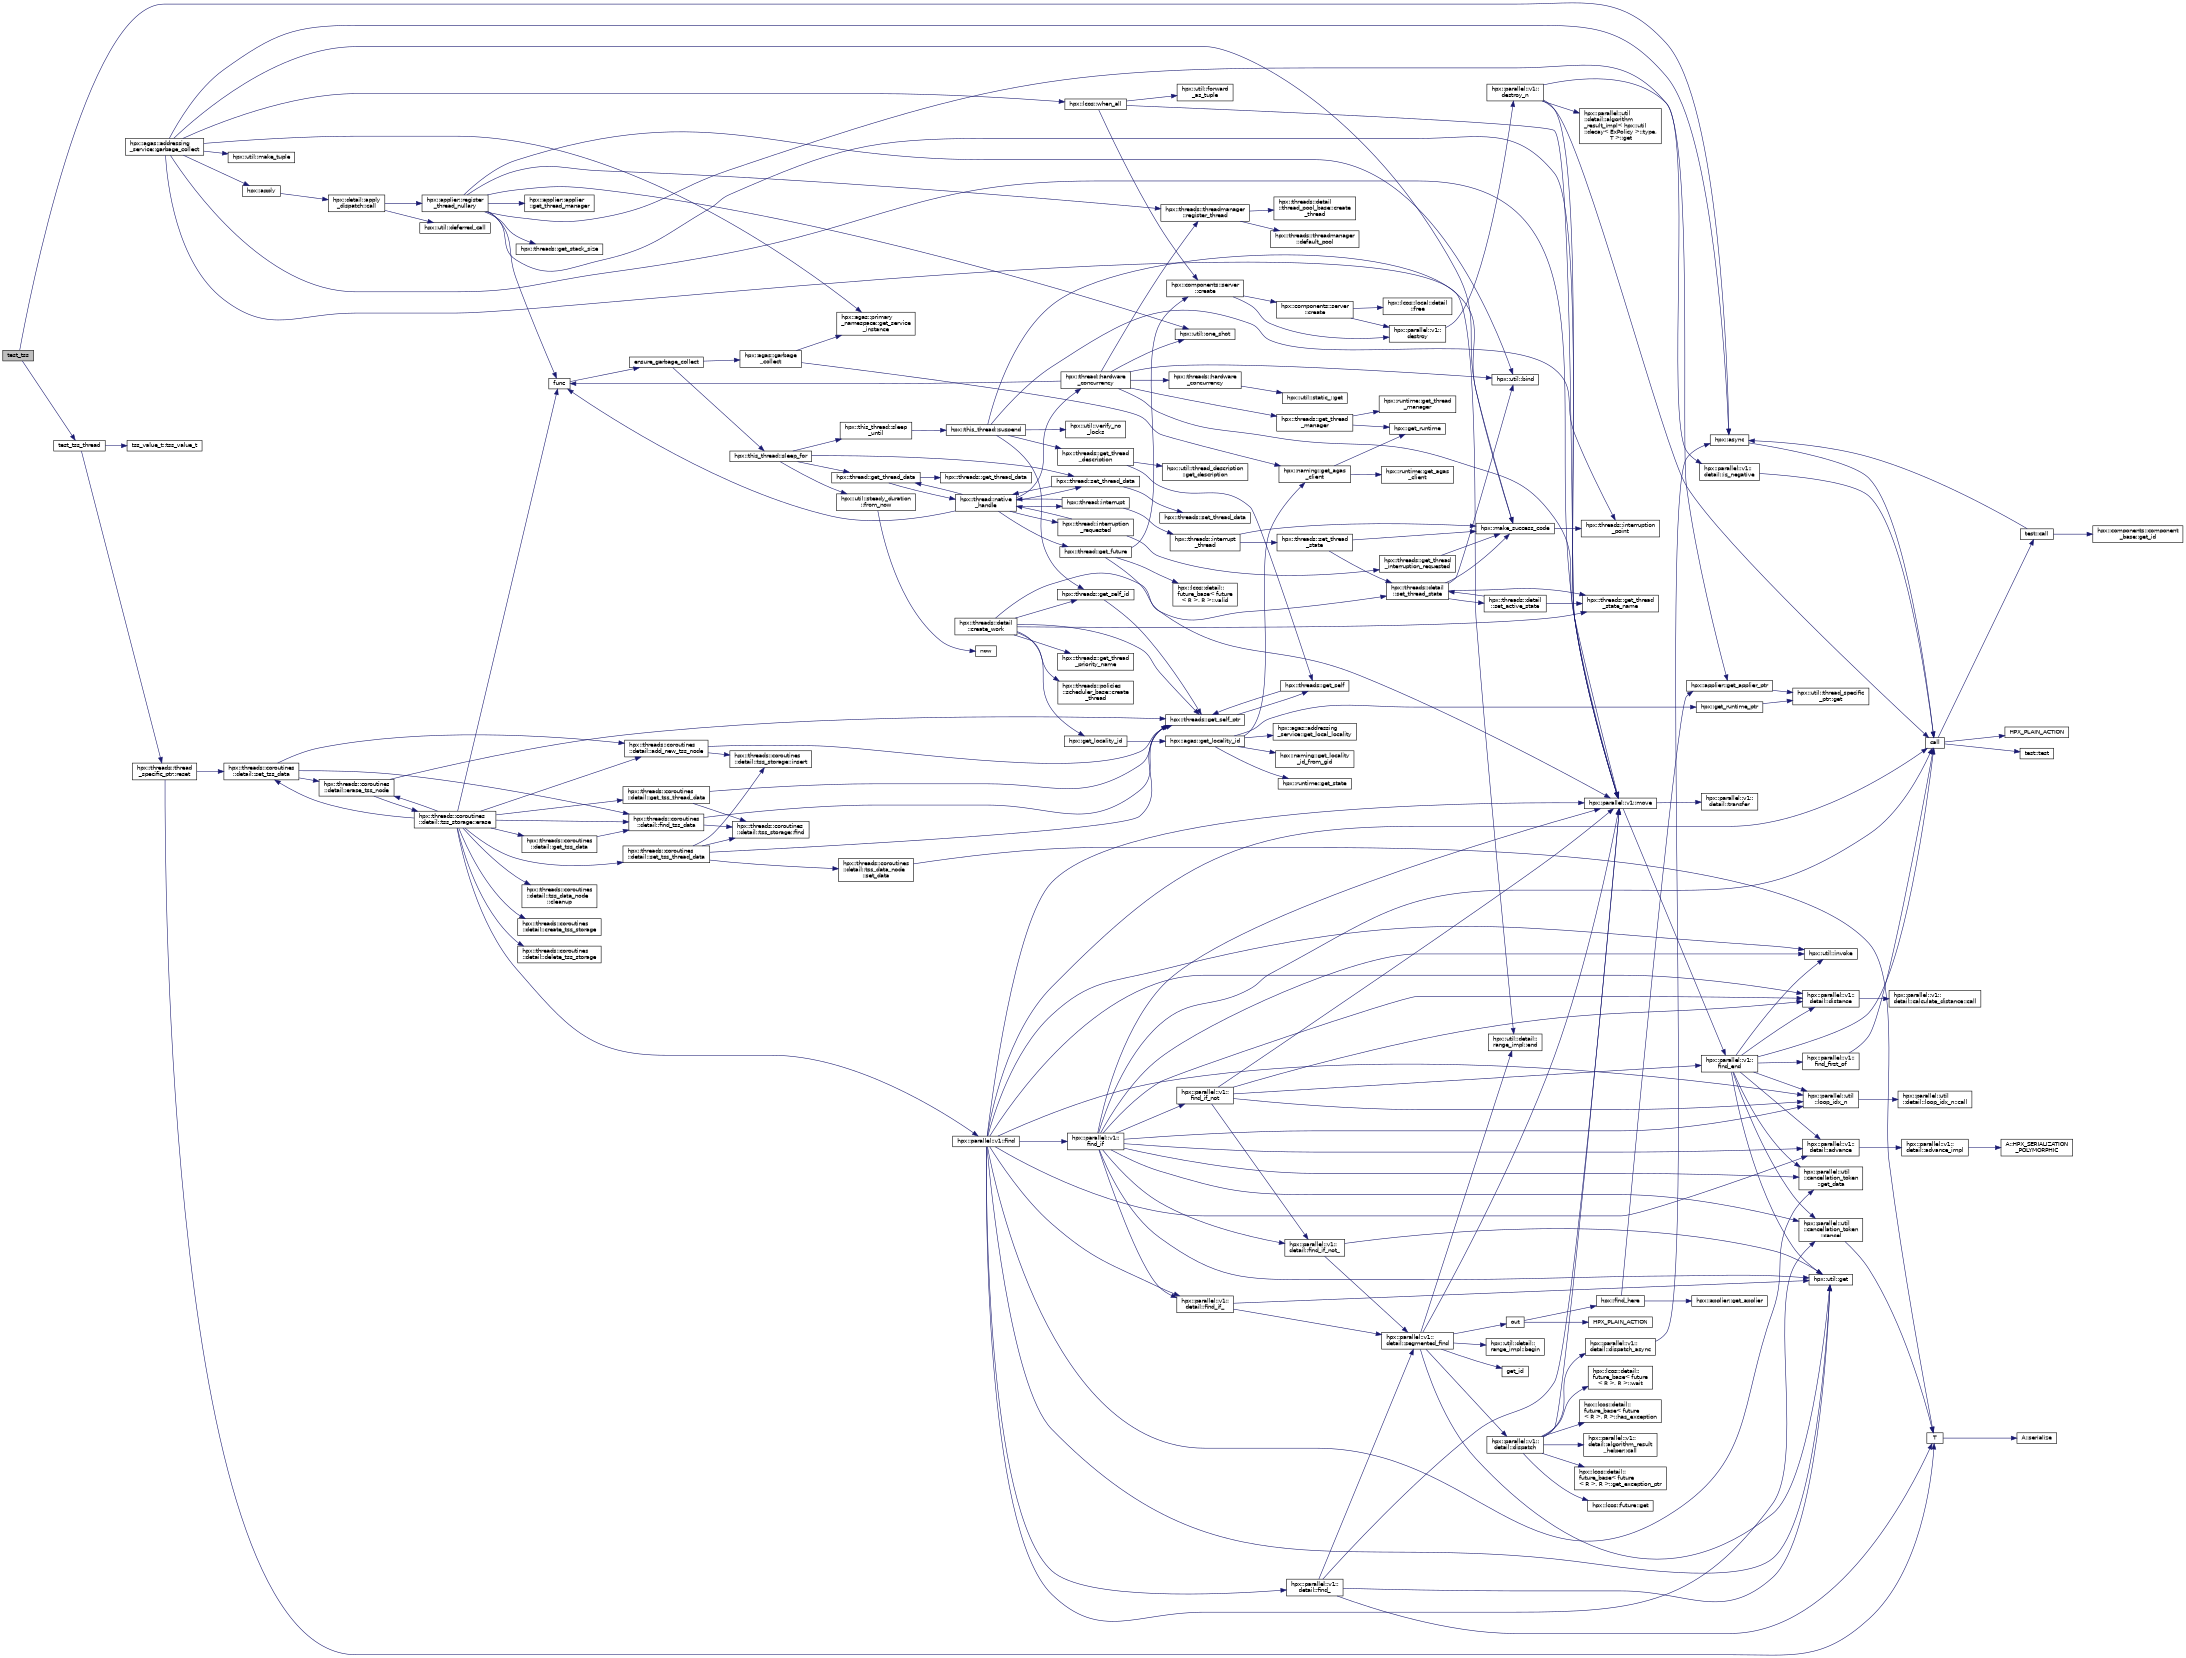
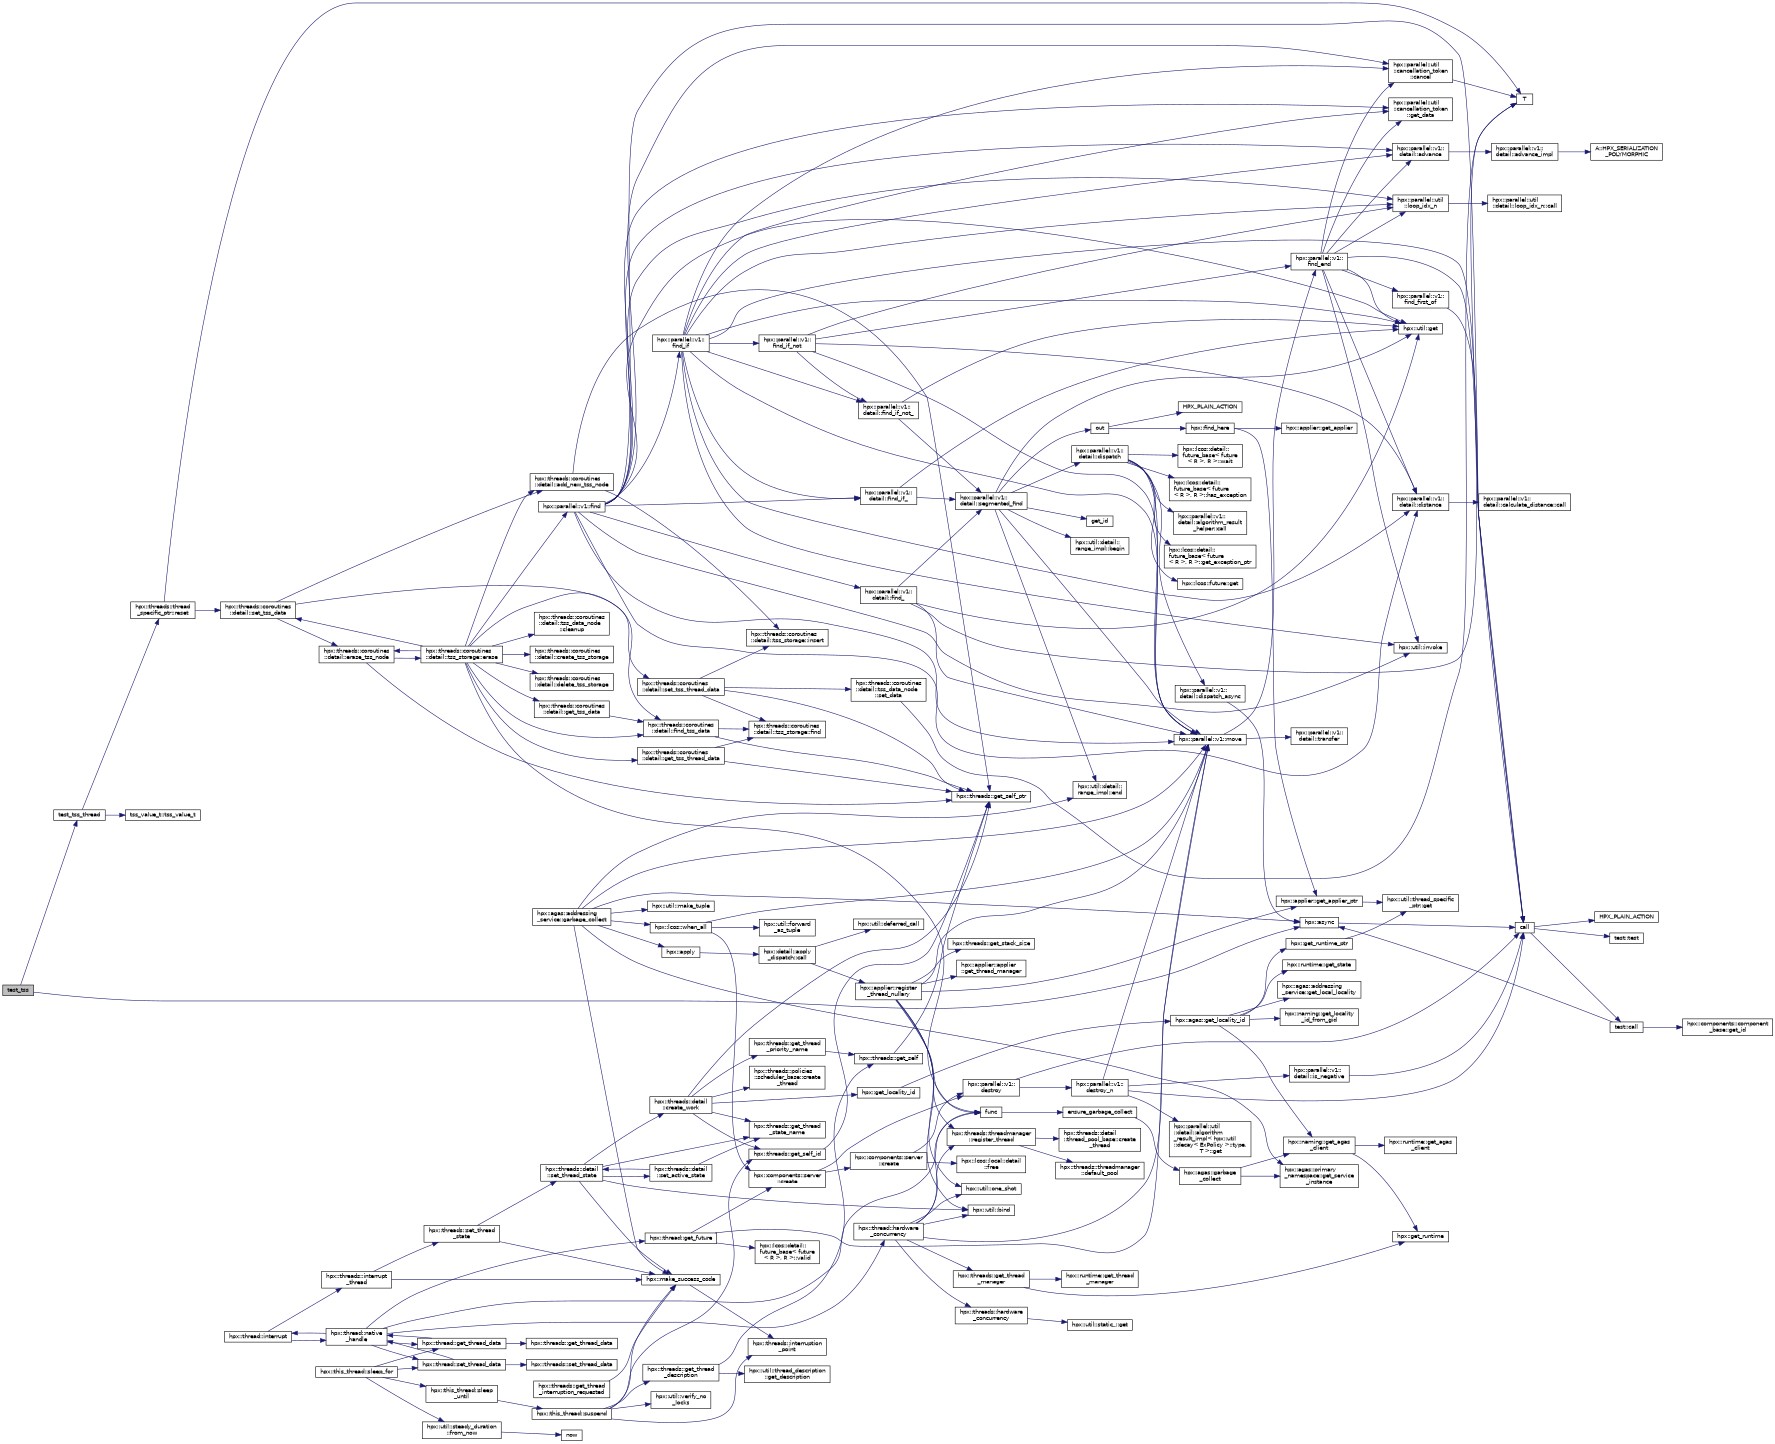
edge "ensure_garbage_collect" -> "hpx::this_thread::sleep_for": removed
node "hpx::thread::interruption _requested": removed
edge "hpx::threads::detail ::create_work" -> "hpx::threads::detail ::set_thread_state": reversed
edge "hpx::threads::get_self_ptr" -> "hpx::threads::get_self": now "hpx::threads::get_thread _priority_name" -> "hpx::threads::get_self"
edge "hpx::parallel::v1:: destroy" -> "call": added
node "A::serialize": removed
